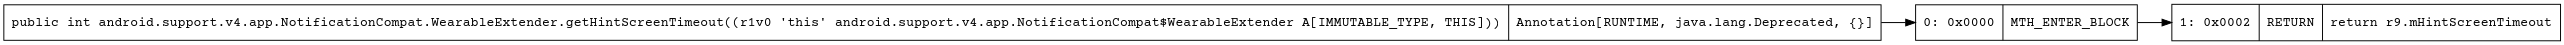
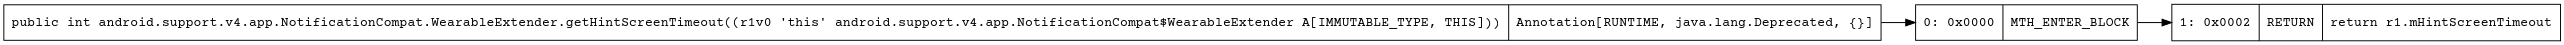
node "1: 0x0002": text "return r9.mHintScreenTimeout" -> "return r1.mHintScreenTimeout"
